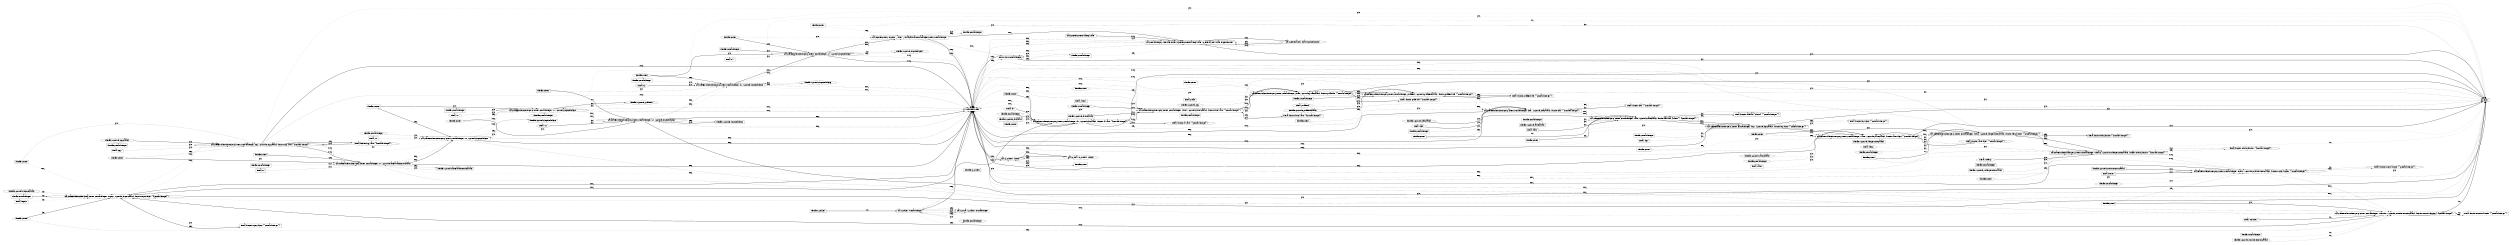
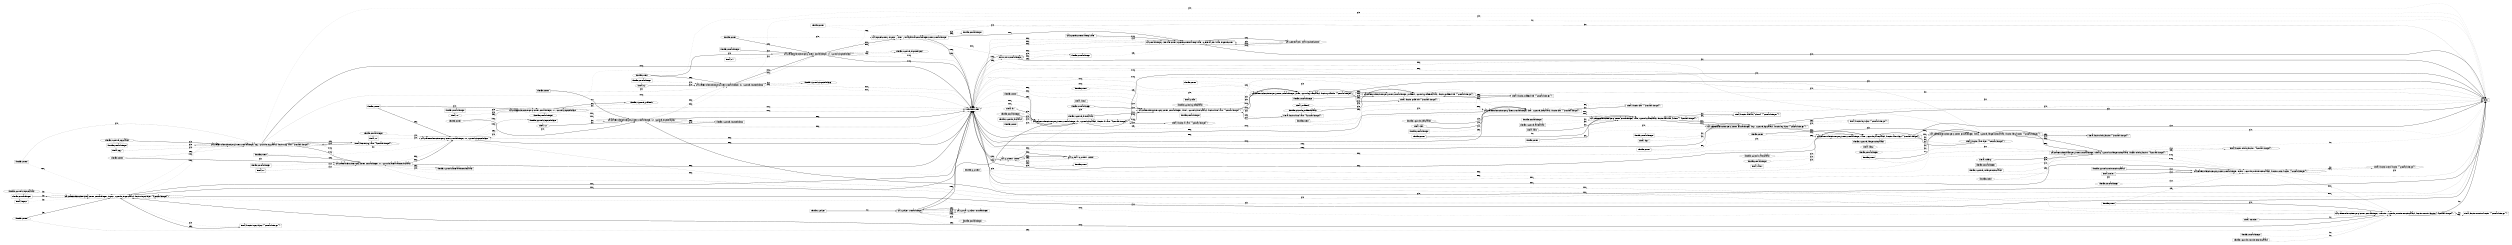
node "(Identifier,V8Console::copy)": label "(Identifier,V8Console::copy)" -> "(Identifier,V8Console::profileCallback)"
edge "(Call,v8::Object> commandLineAPI)" -> "(MethodReturn,RET)": style dashed -> bold
edge "(Call,v8::Local<v8::Object> commandLineAPI)" -> "(Call,v8::Object> commandLineAPI)": style dashed -> bold
